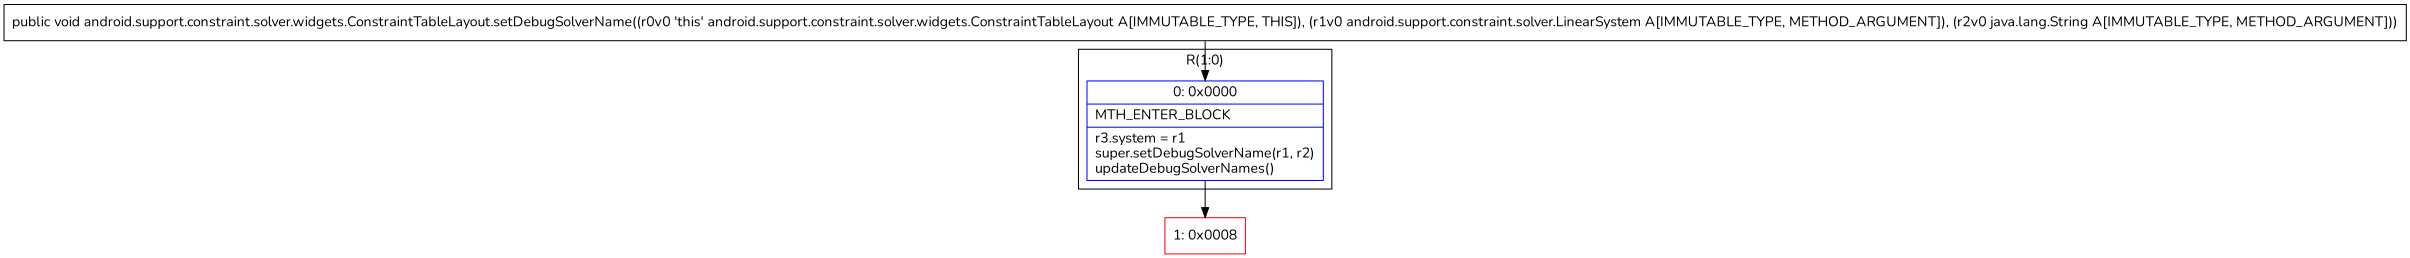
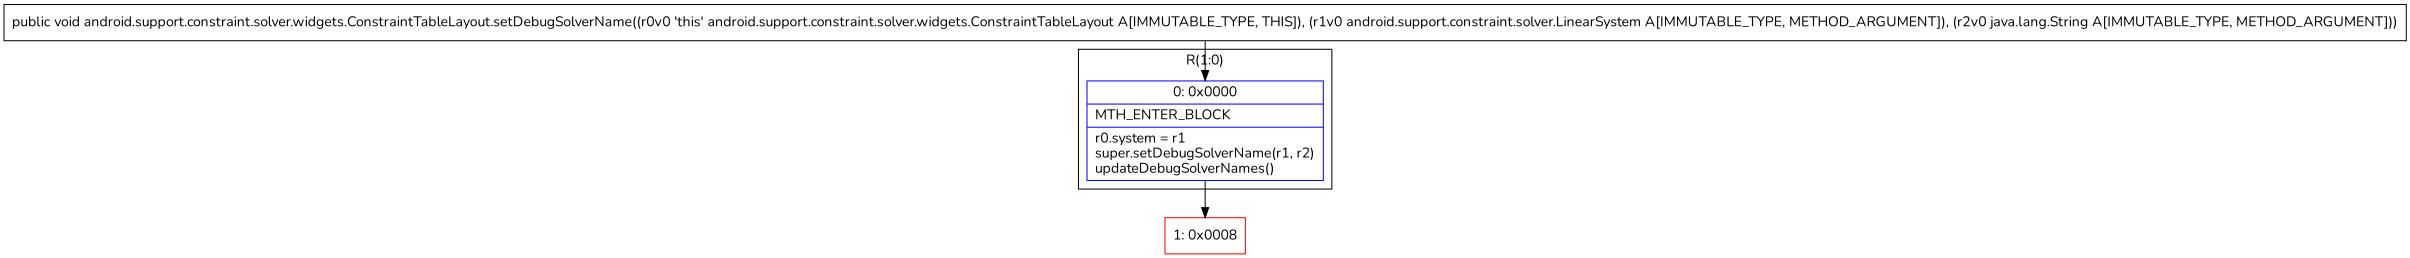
node "0: 0x0000": text "r3.system = r1" -> "r0.system = r1"
